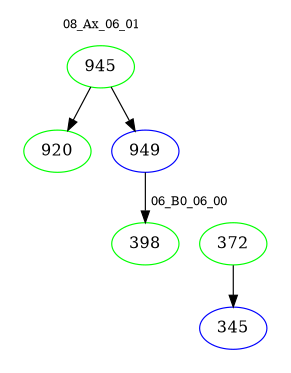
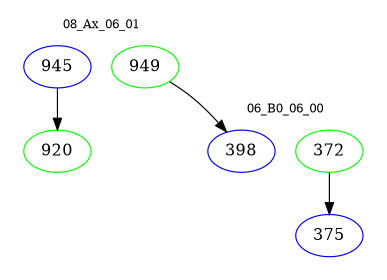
node "945": color green -> blue
edge "945" -> "949": removed
node "949": color blue -> green
node "398": color green -> blue
node "345": label "345" -> "375"
